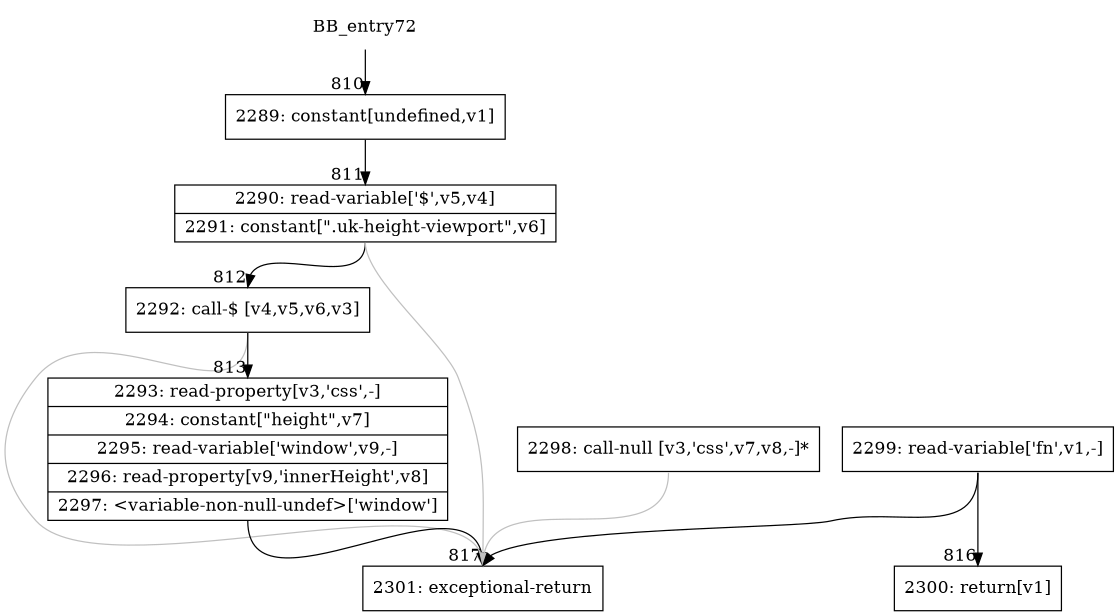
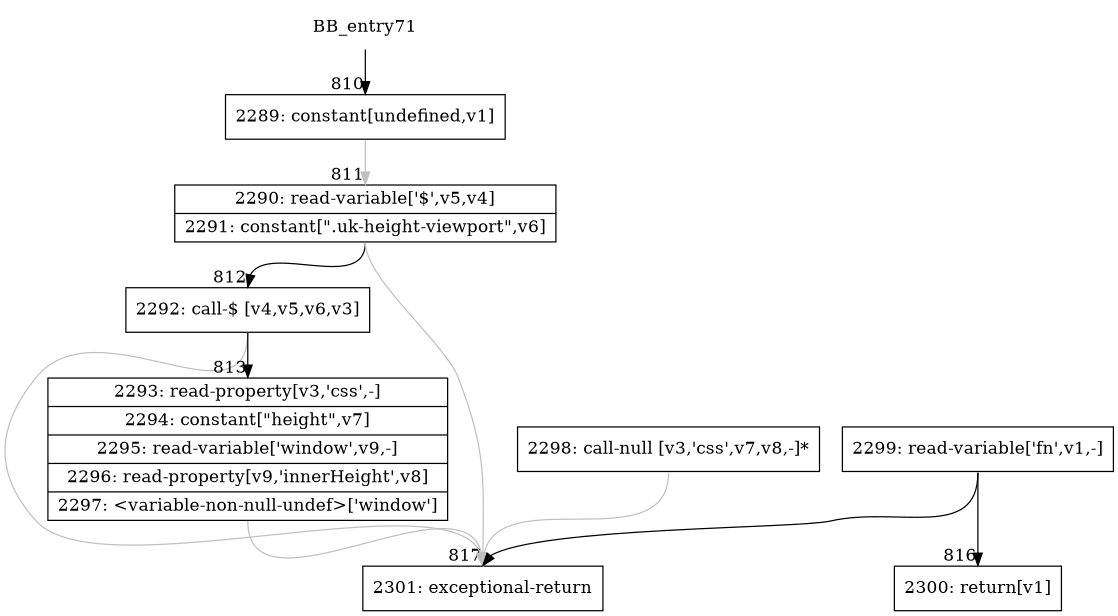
node "BB_entry72": label "BB_entry72" -> "BB_entry71"
edge "2289: constant[undefined,v1]" -> "2290: read-variable['$',v5,v4]": color black -> gray
edge "2293: read-property[v3,'css',-]" -> "2301: exceptional-return": color black -> gray
